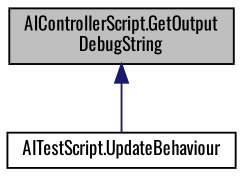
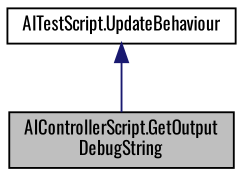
edge "AITestScript.UpdateBehaviour" -> "AIControllerScript.GetOutput DebugString": reversed
